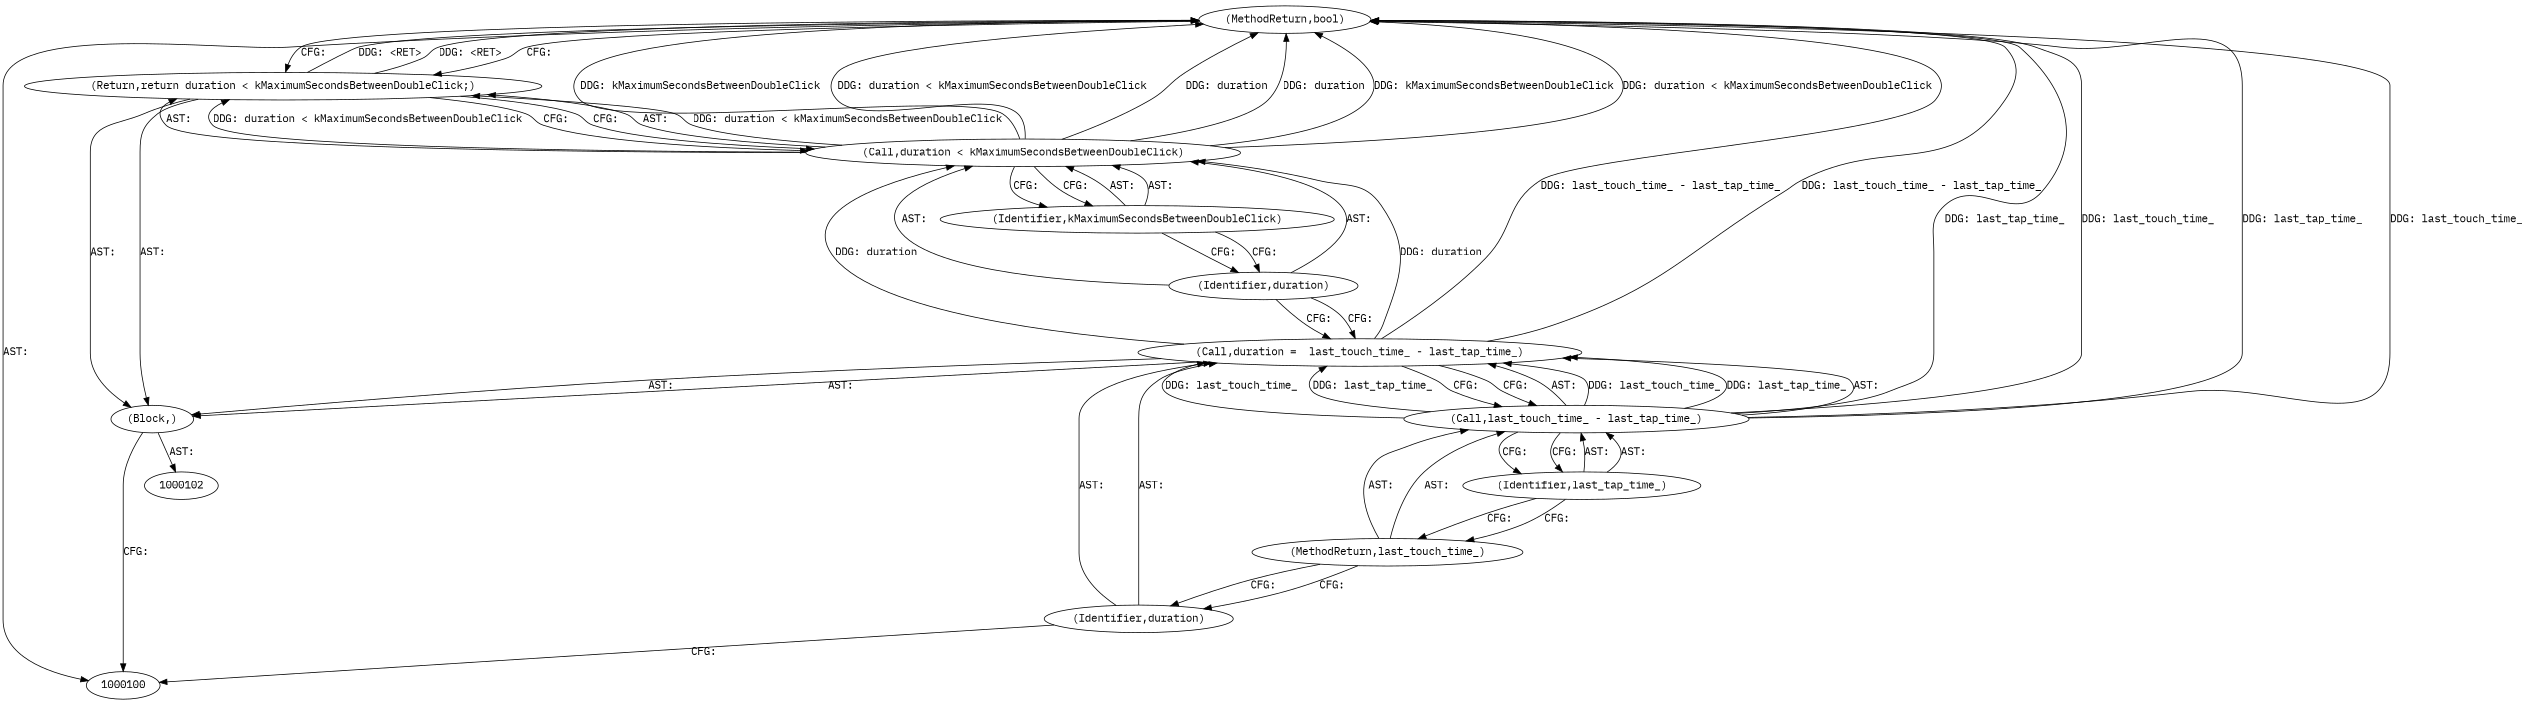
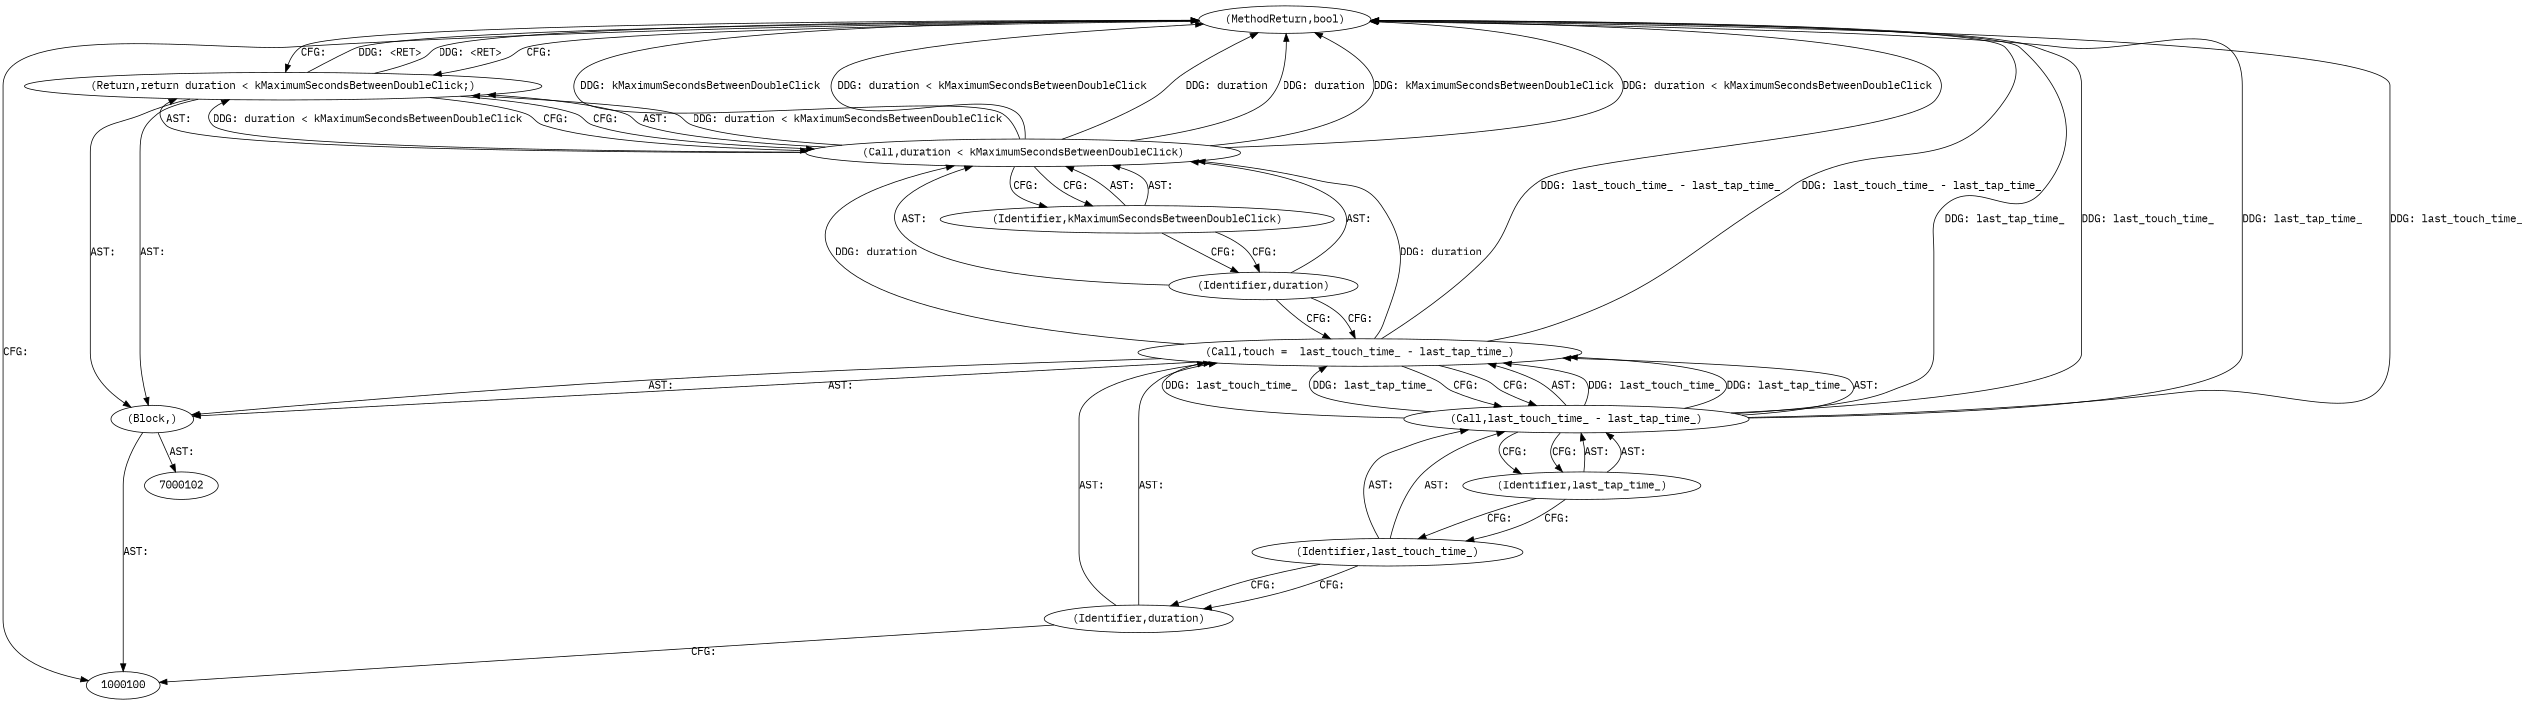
edge "(MethodReturn,bool)" -> "1000100": label "AST: " -> "CFG: "
node "(Call,duration =  last_touch_time_ - last_tap_time_)": label "(Call,duration =  last_touch_time_ - last_tap_time_)" -> "(Call,touch =  last_touch_time_ - last_tap_time_)"
node "1000102": label "1000102" -> "7000102"
edge "(Block,)" -> "1000100": label "CFG: " -> "AST: "
node "(MethodReturn,last_touch_time_)": label "(MethodReturn,last_touch_time_)" -> "(Identifier,last_touch_time_)"
